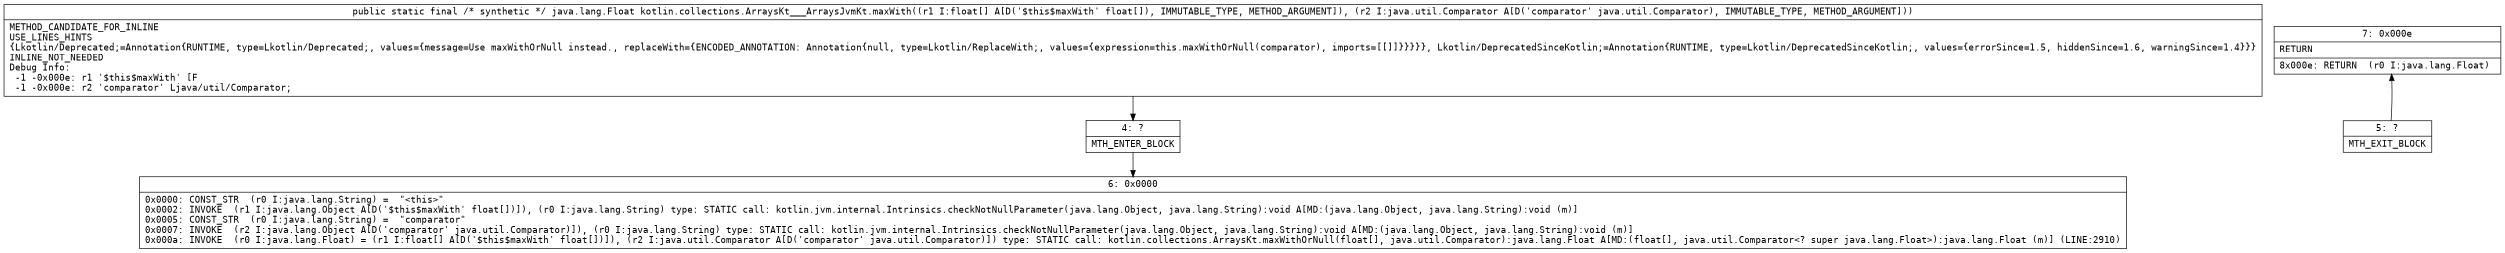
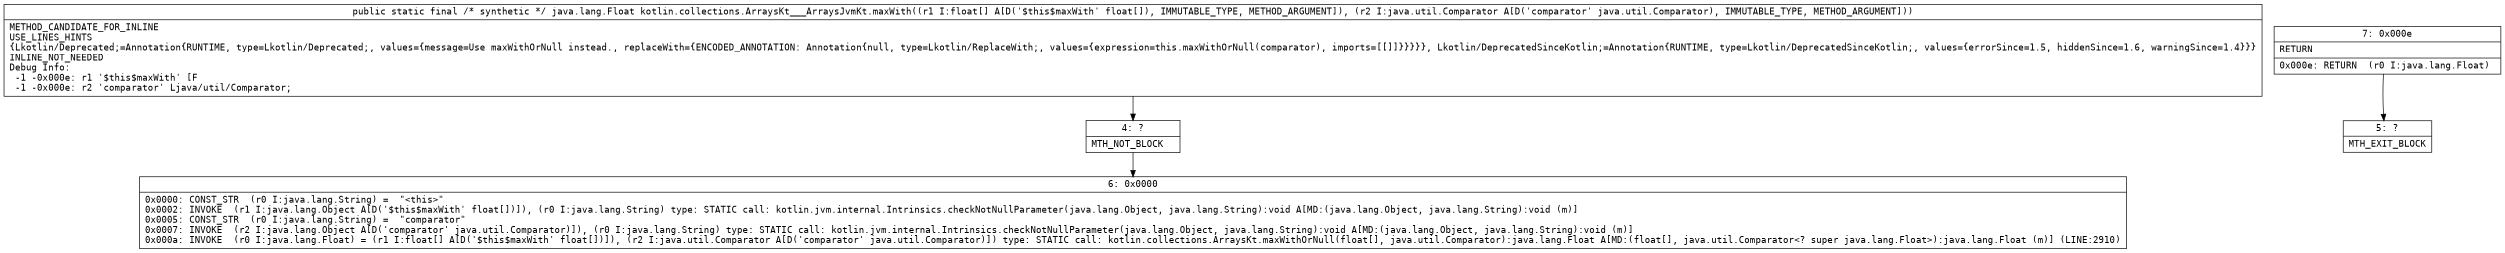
node "7: 0x000e": text "8x000e: RETURN  (r0 I:java.lang.Float)" -> "0x000e: RETURN  (r0 I:java.lang.Float)"
edge "5: ?" -> "7: 0x000e": reversed
node "4: ?": text "MTH_ENTER_BLOCK" -> "MTH_NOT_BLOCK"
